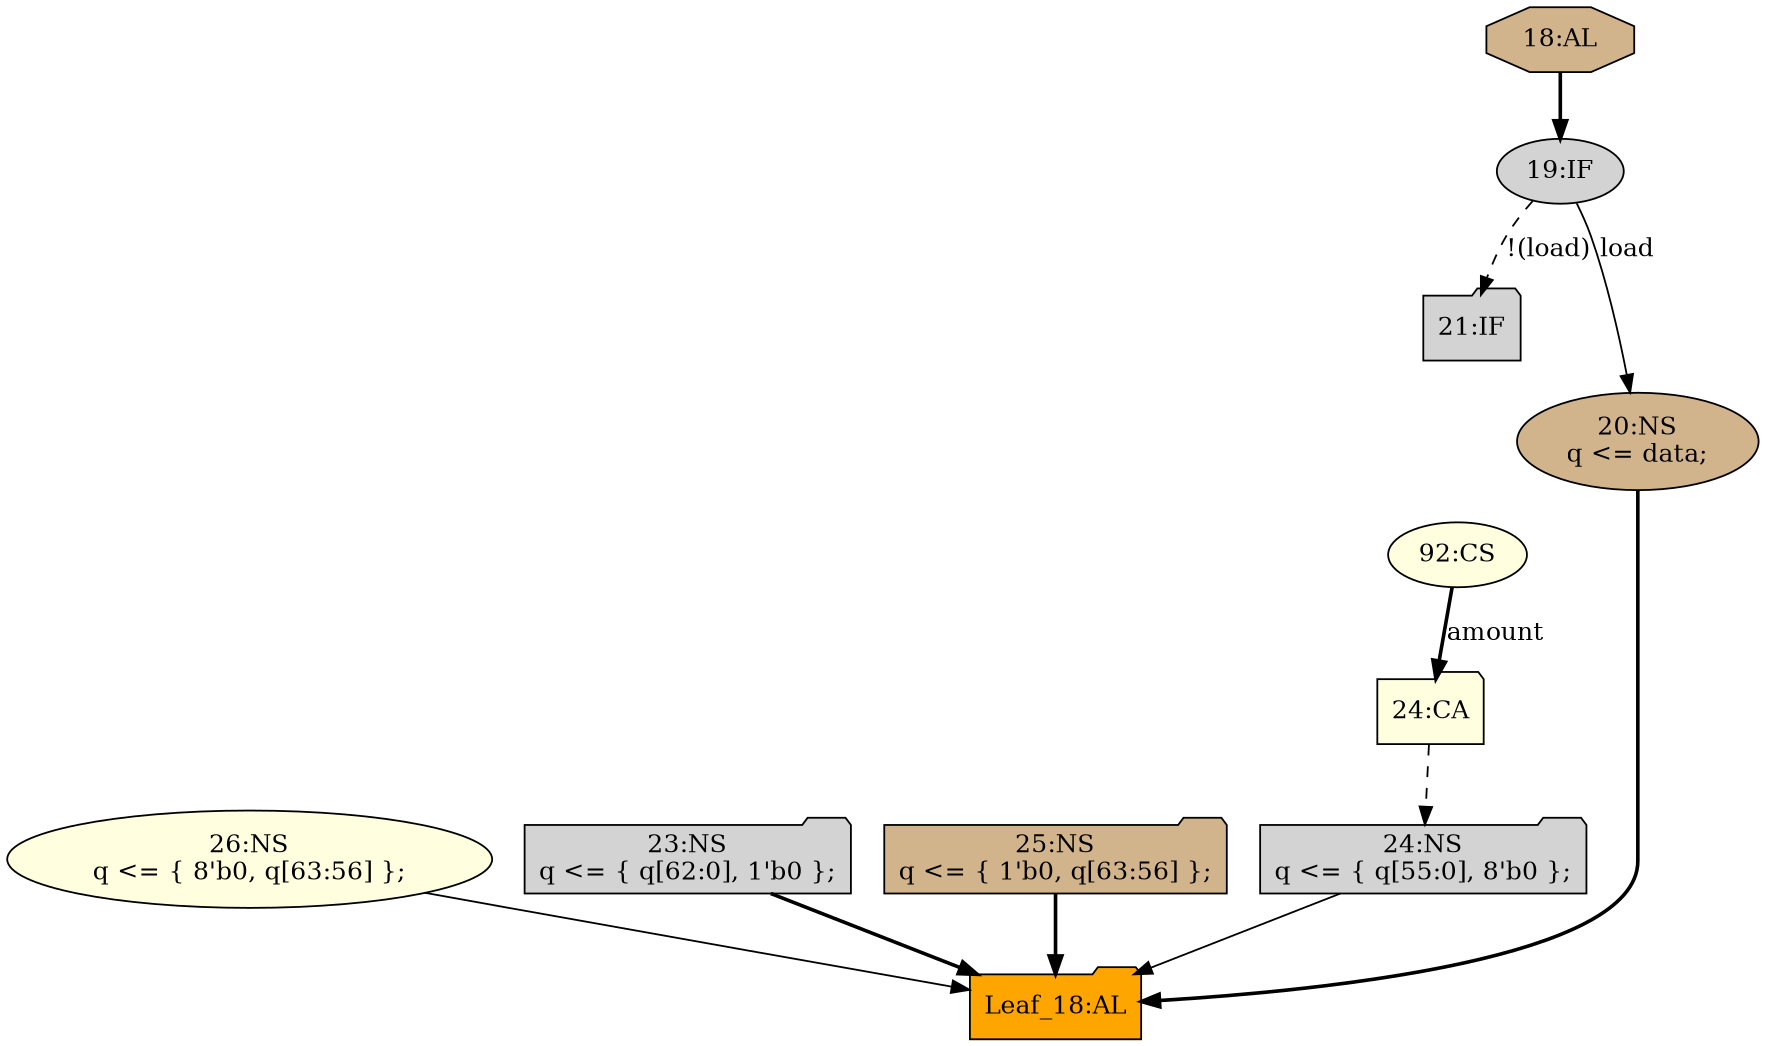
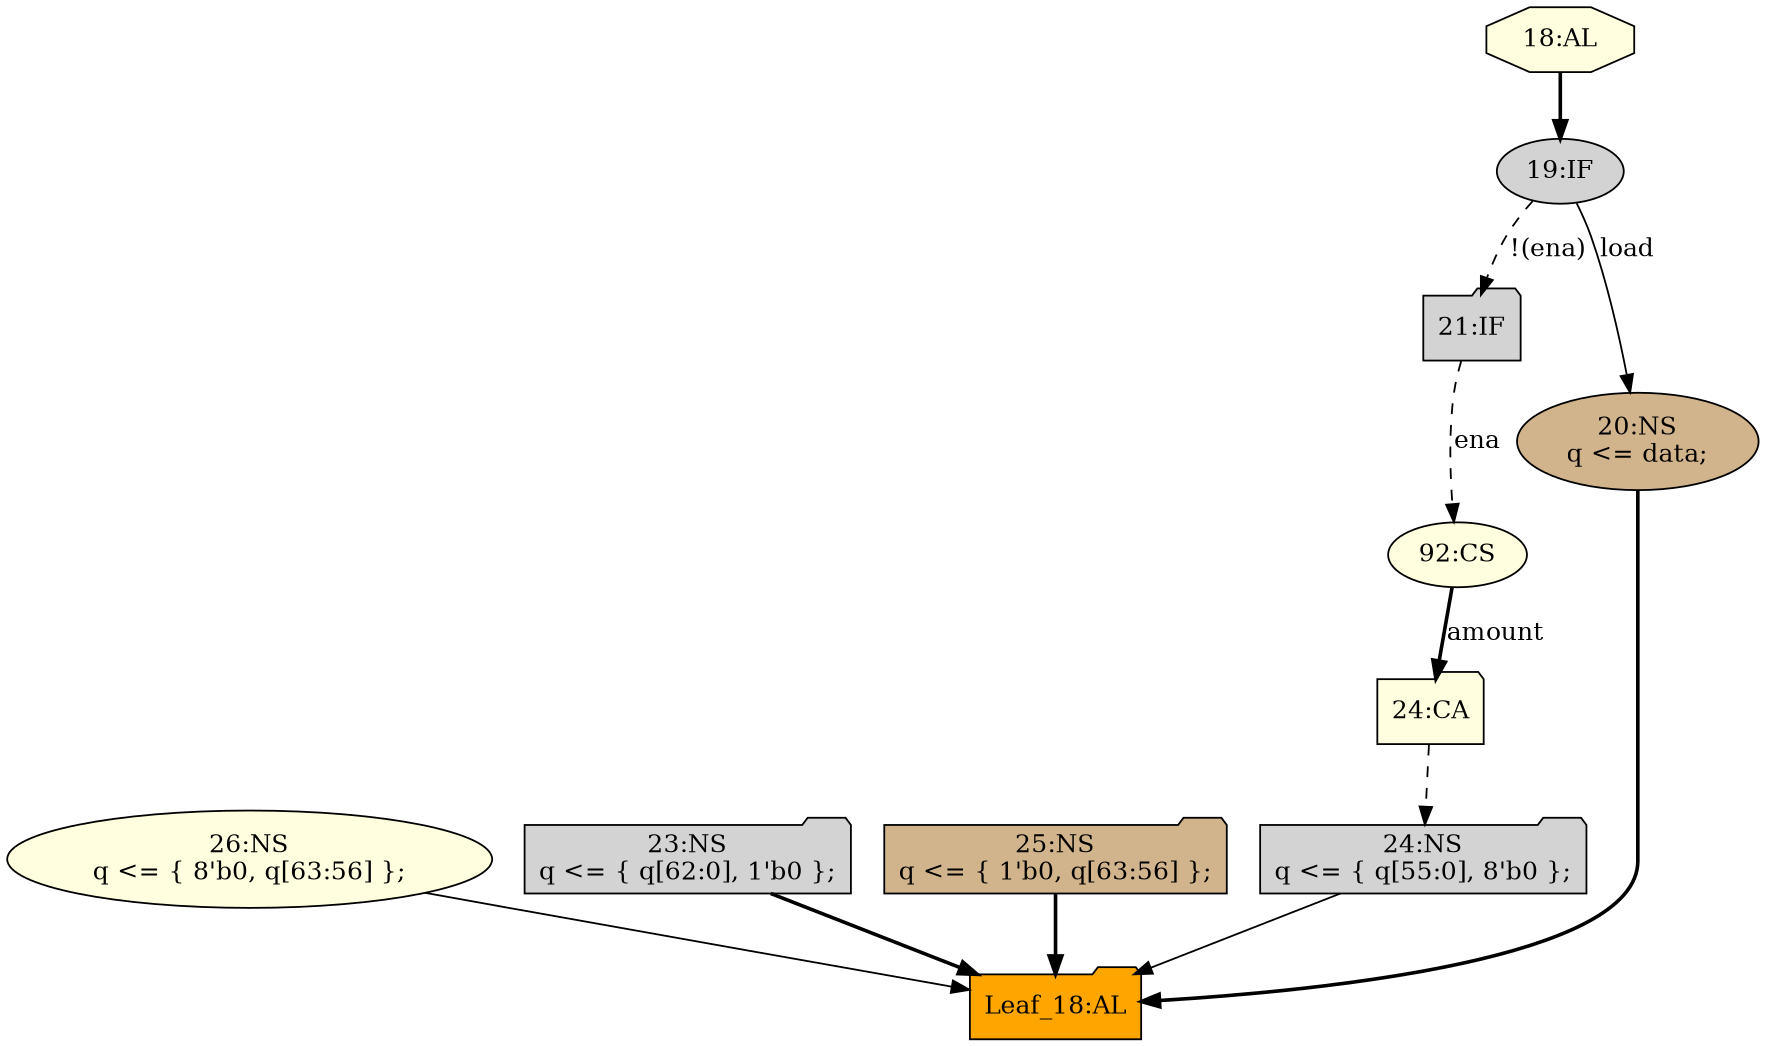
node "18:AL": fillcolor tan -> lightyellow
edge "19:IF" -> "21:IF": label "!(load)" -> "!(ena)"
edge "21:IF" -> "92:CS": added, label "ena"
